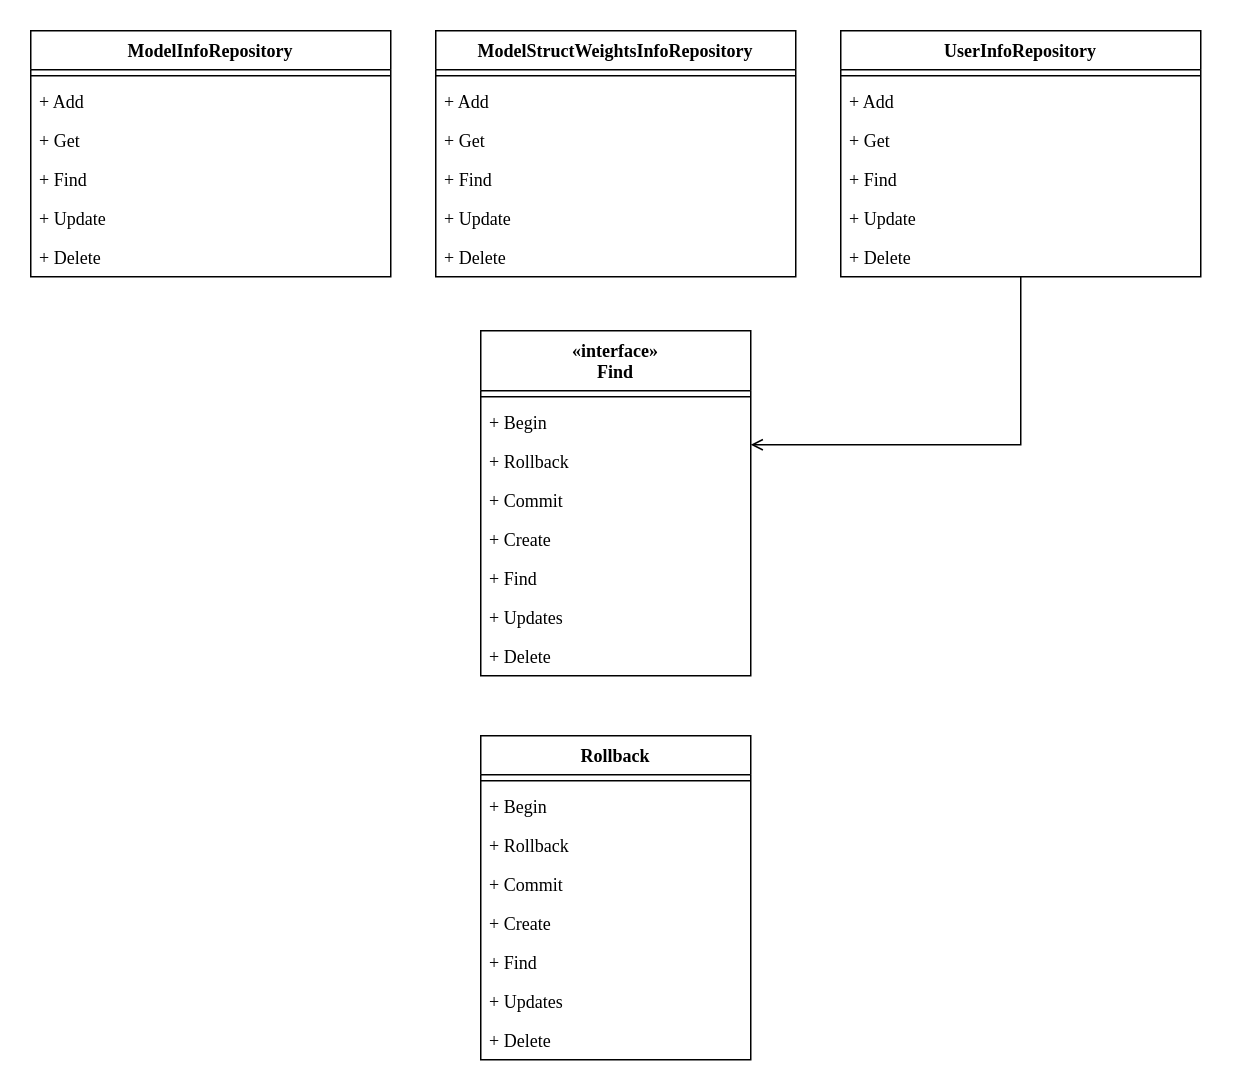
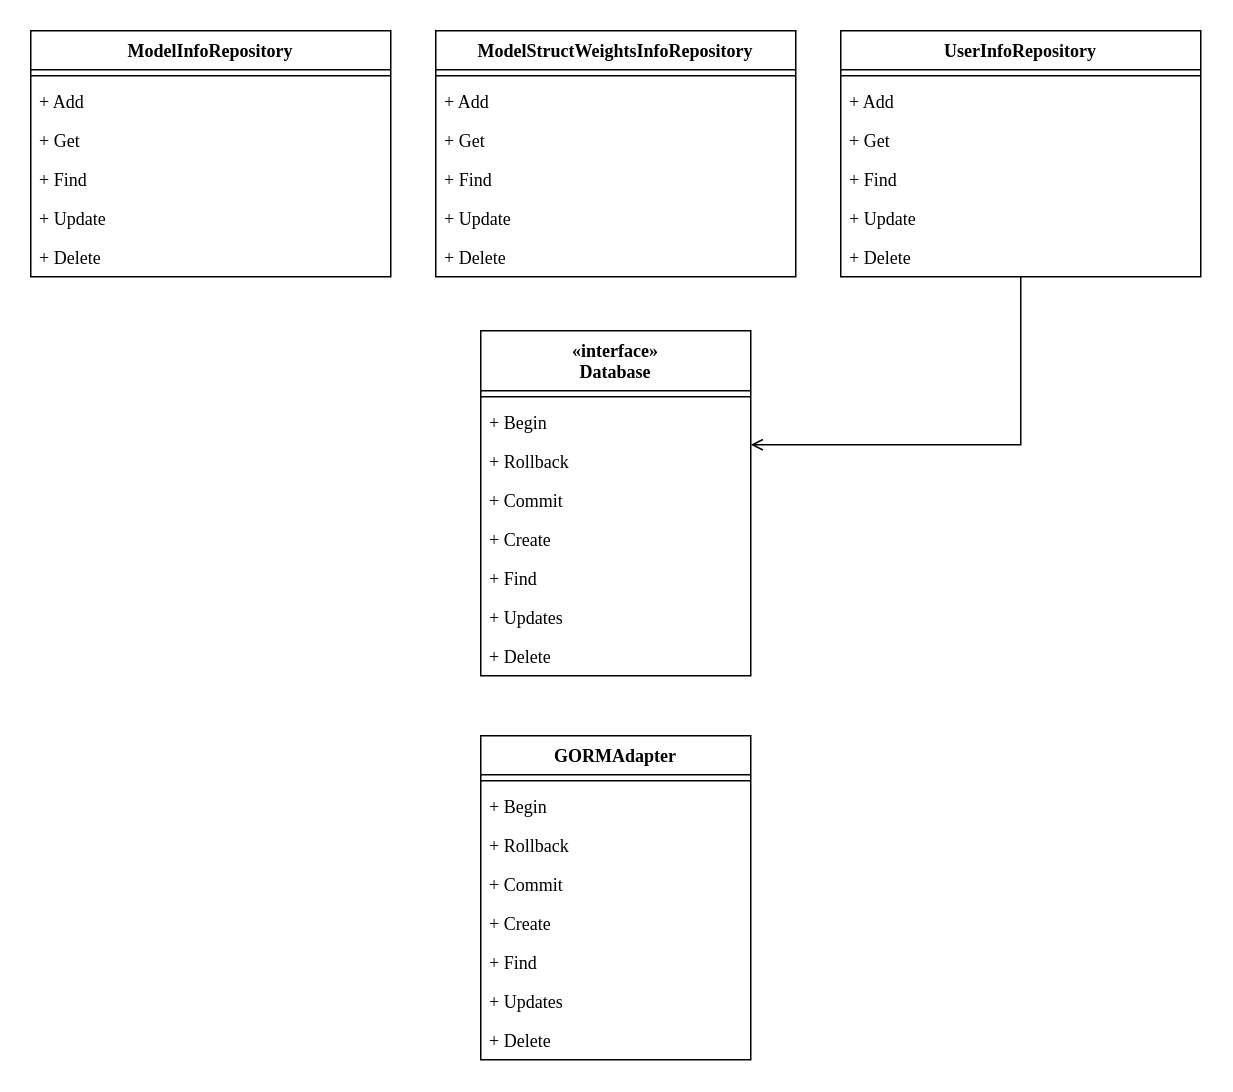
node "«interface» Find": label "«interface» Find" -> "«interface» Database"
node "Rollback": label "Rollback" -> "GORMAdapter"
